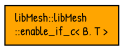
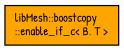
node "libMesh::libMesh ::enable_if_c< B, T >": label "libMesh::libMesh ::enable_if_c< B, T >" -> "libMesh::boostcopy ::enable_if_c< B, T >"
